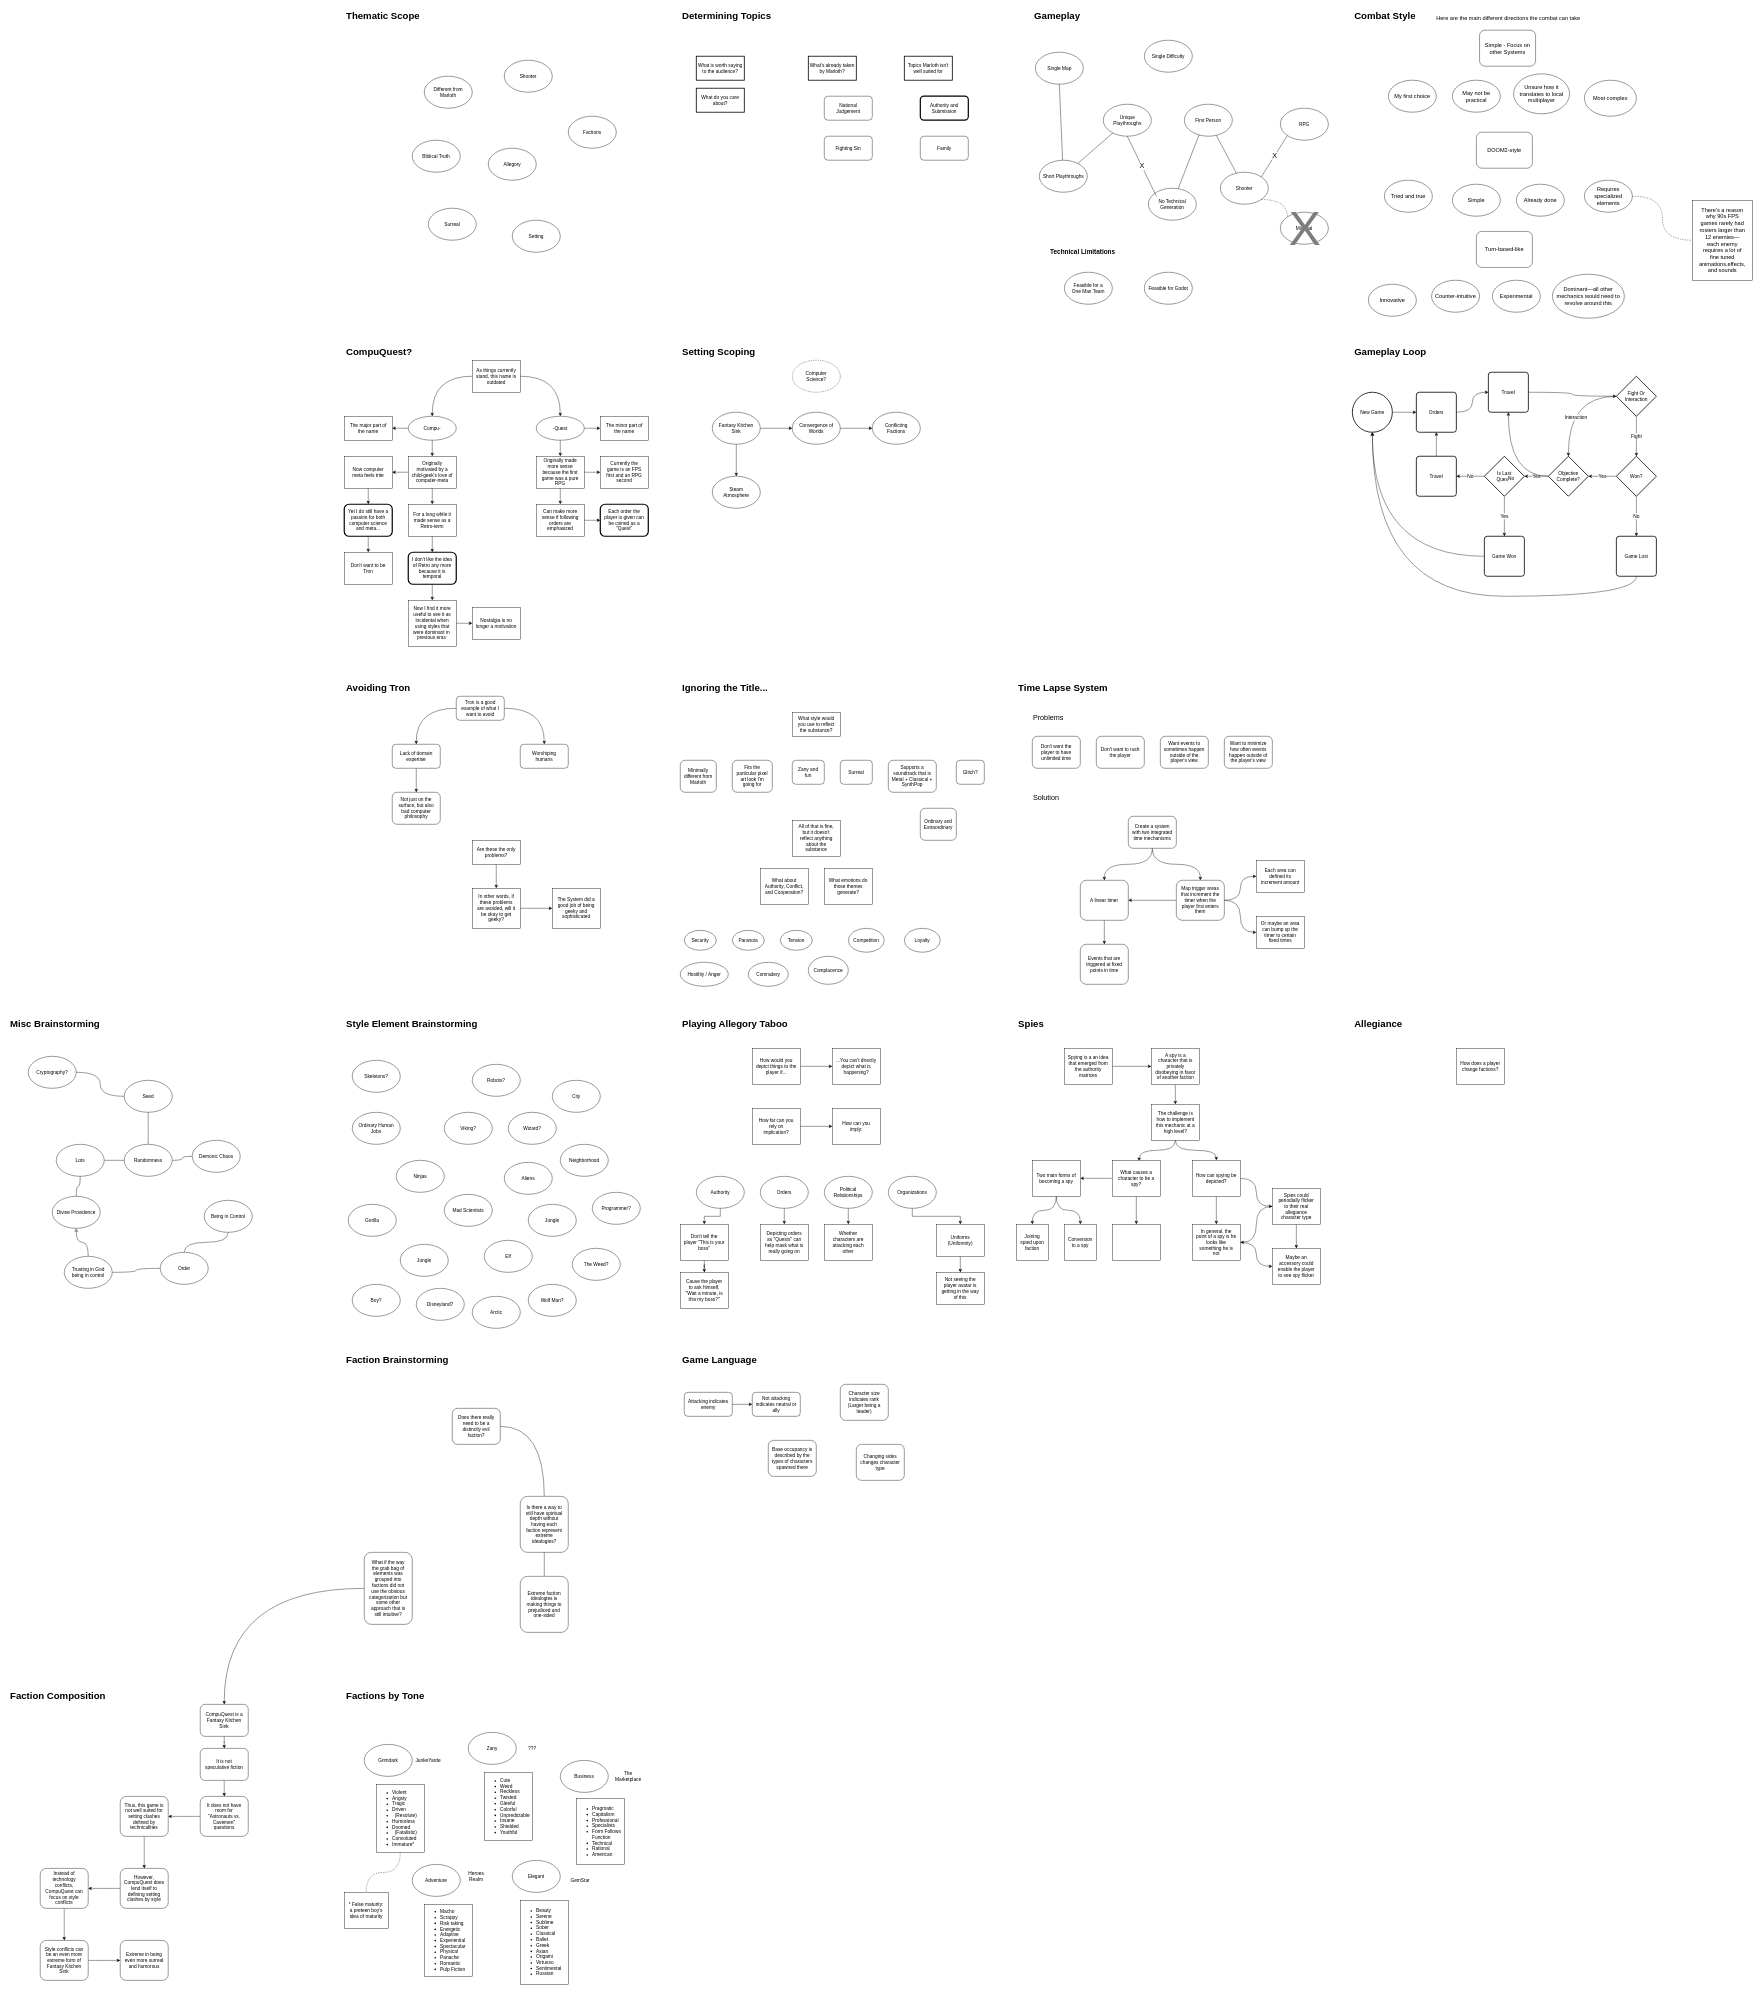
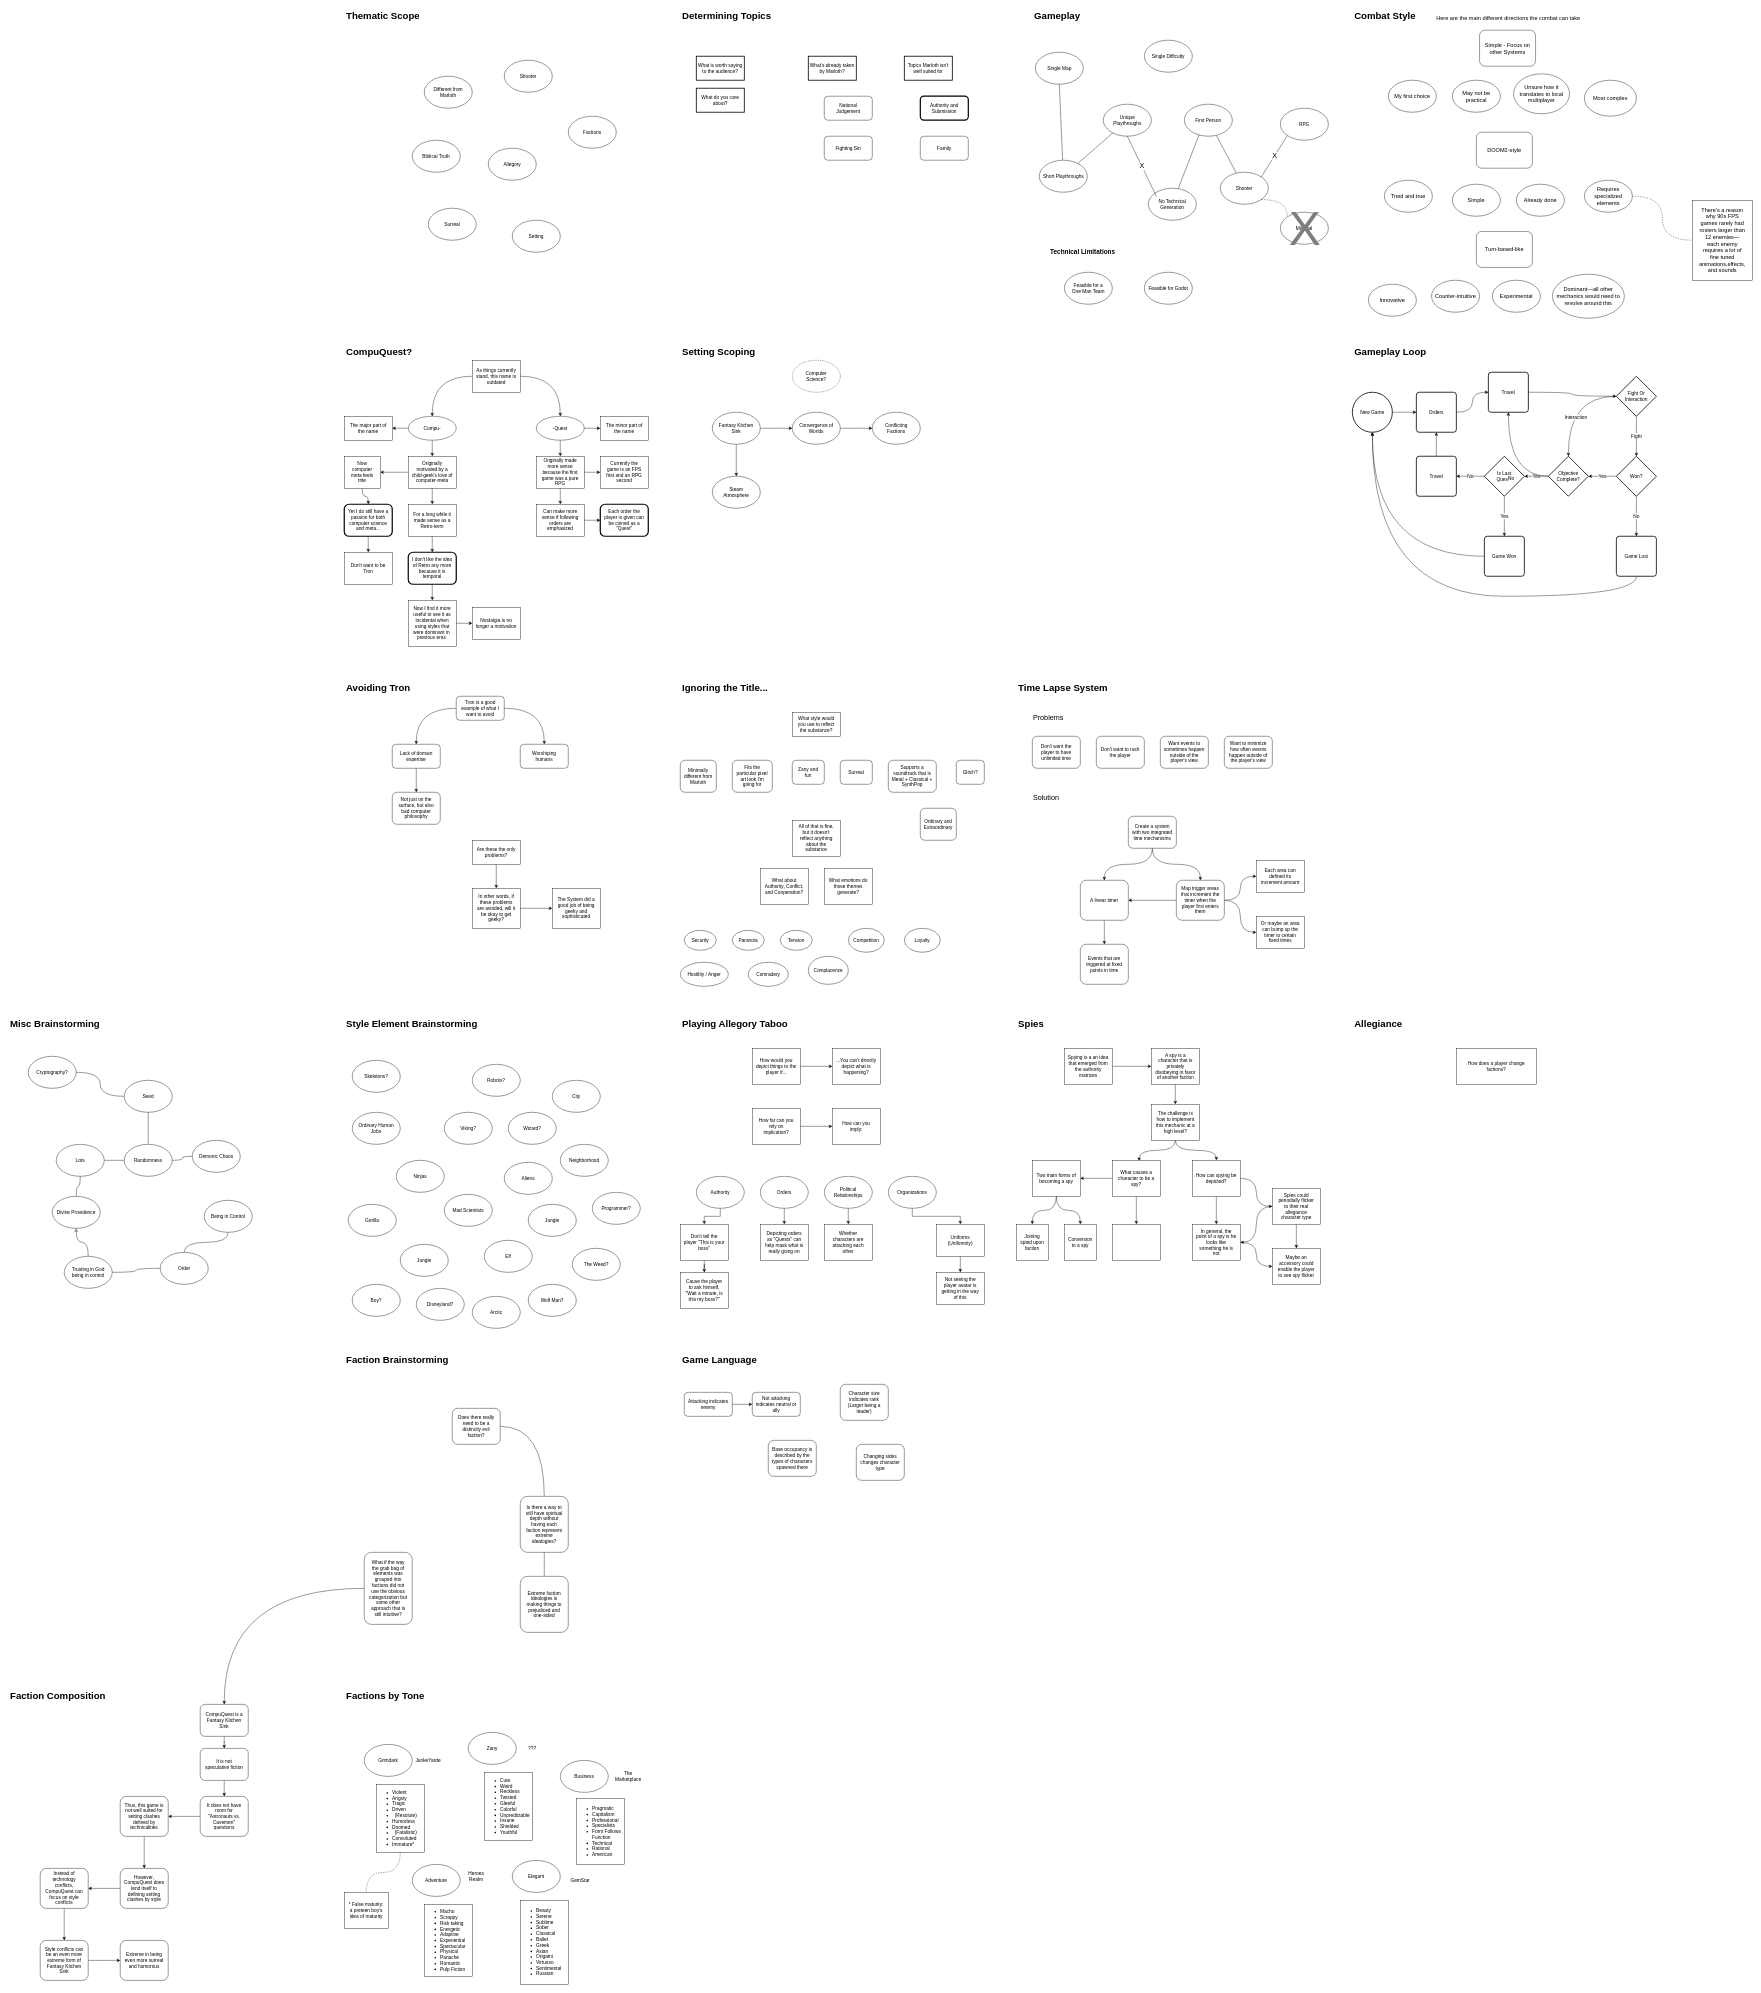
node "Now computer meta feels trite": size 48x32 -> 36x32
node "How does a player change factions?": size 48x36 -> 80x36
